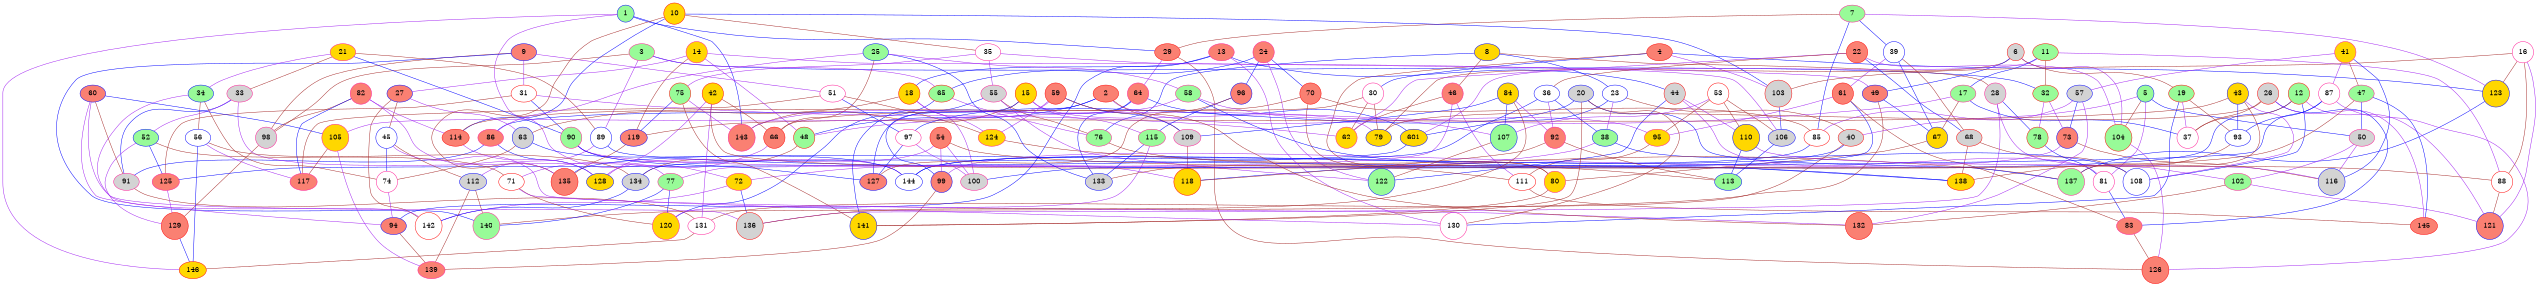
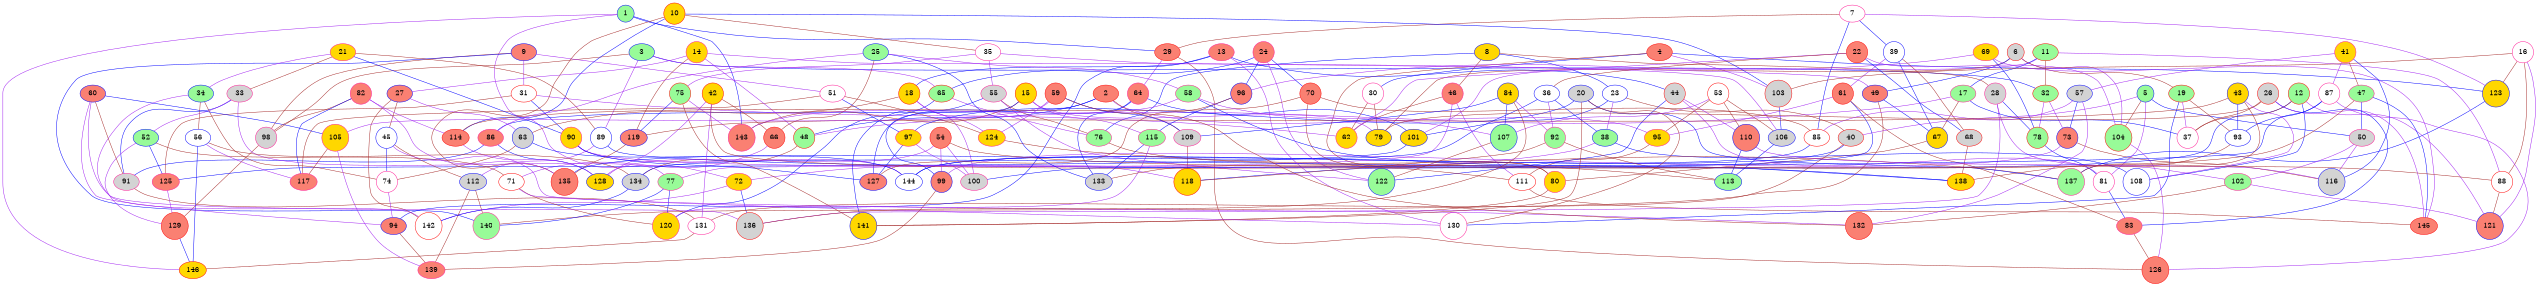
node "7": fillcolor palegreen -> white
node "3": color deeppink -> blue
node "69": added
edge "30" -- "66": removed
node "90": fillcolor palegreen -> gold
node "97": fillcolor white -> gold
node "601": label "601" -> "101"
node "92": fillcolor salmon -> palegreen
node "110": fillcolor gold -> salmon
edge "68" -- "108": removed
